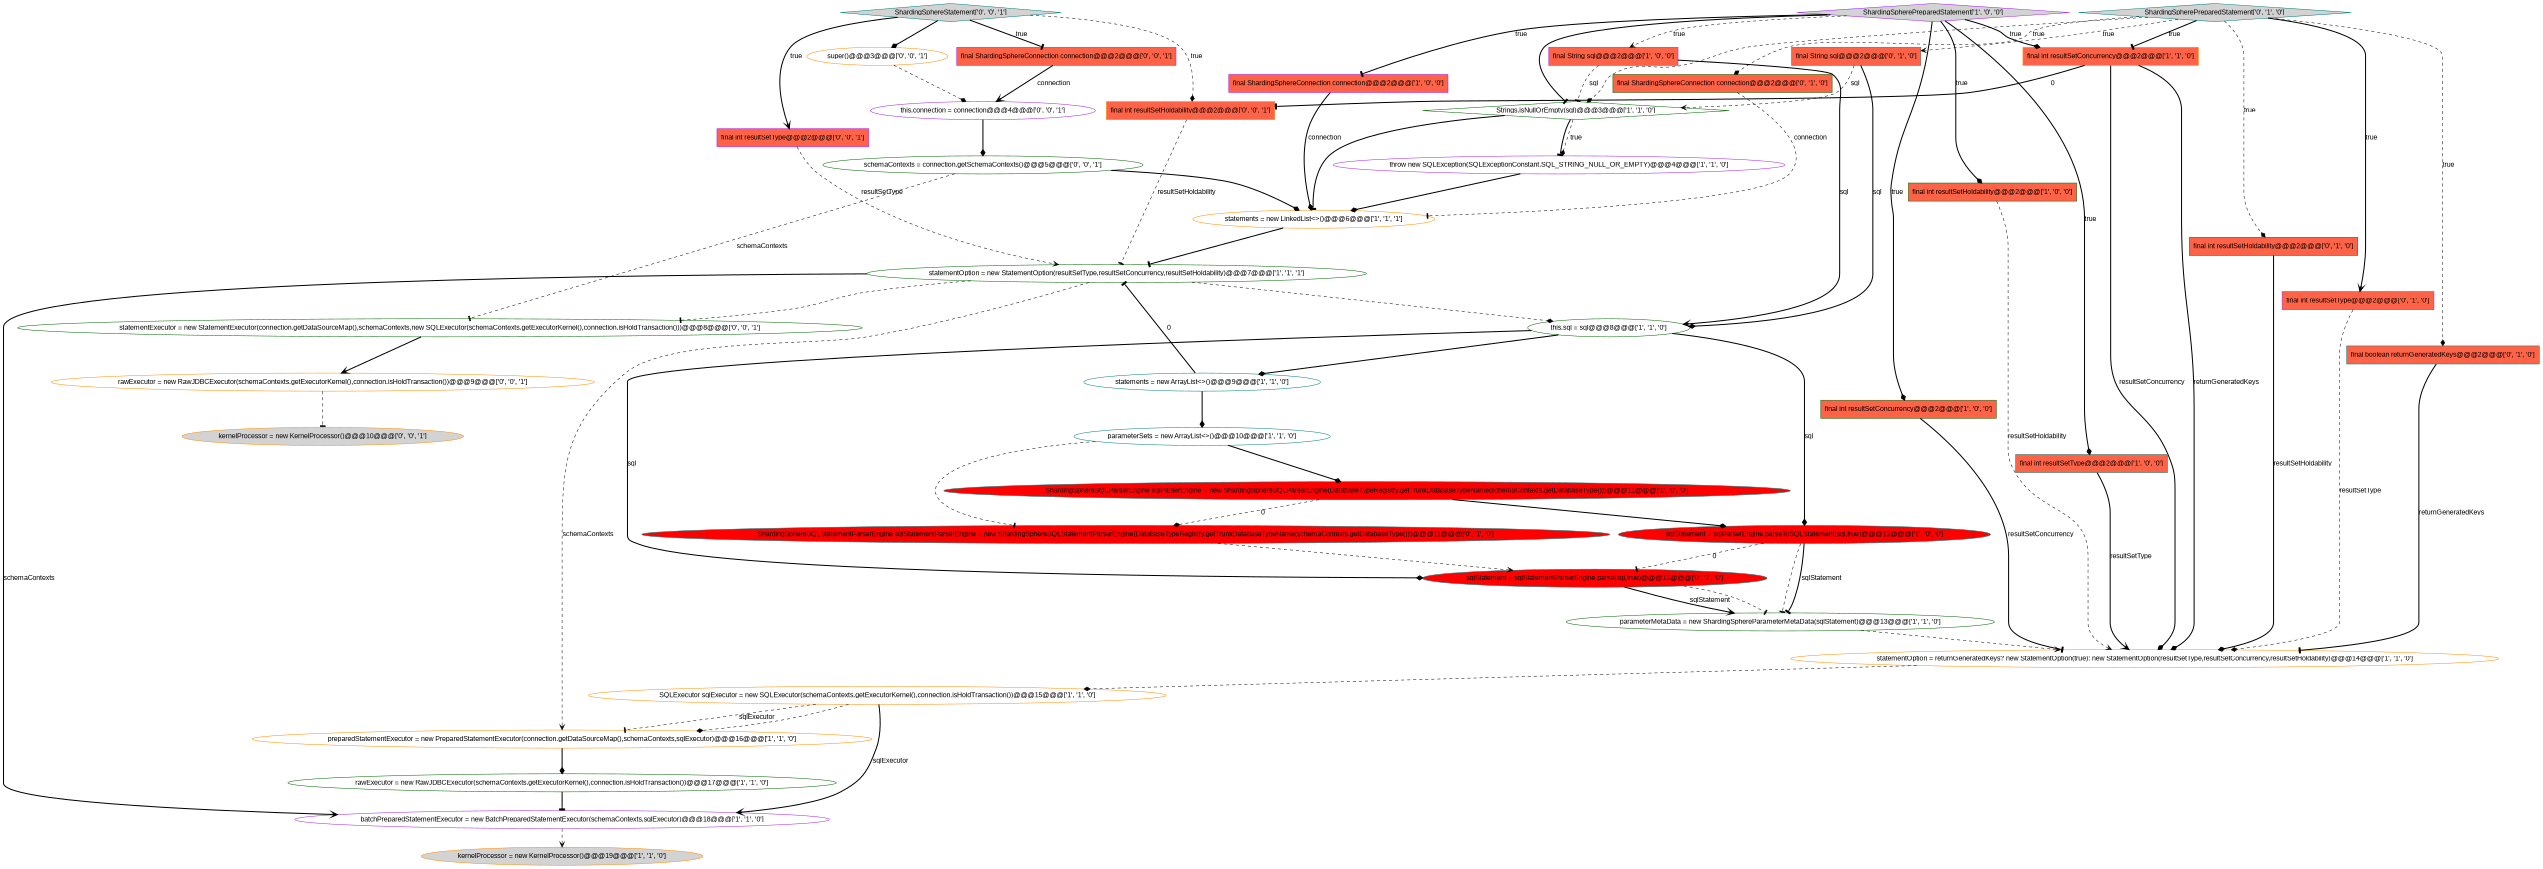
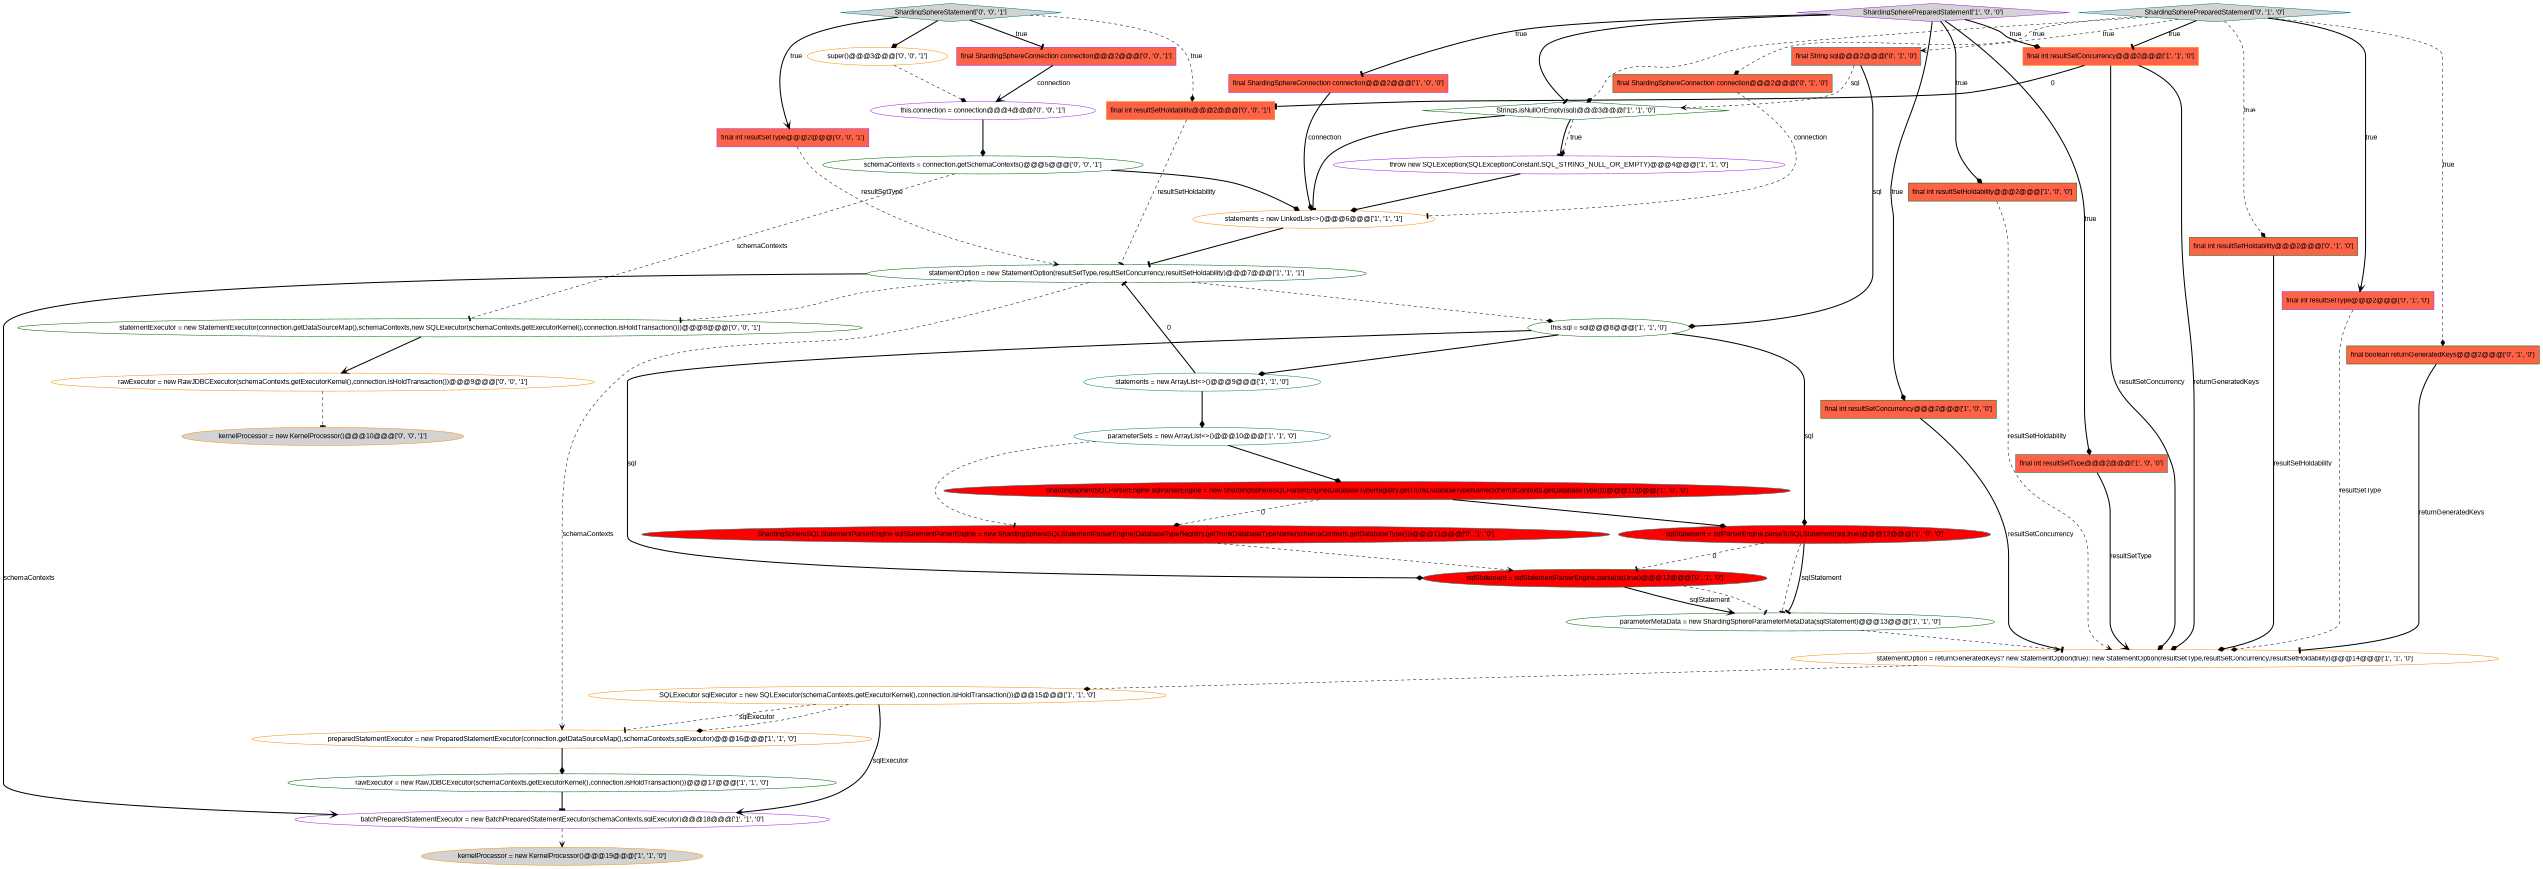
node "final String sql@@@2@@@['1', '0', '0']": removed
node "final boolean returnGeneratedKeys@@@2@@@['0', '1', '0']": color teal -> darkgreen
